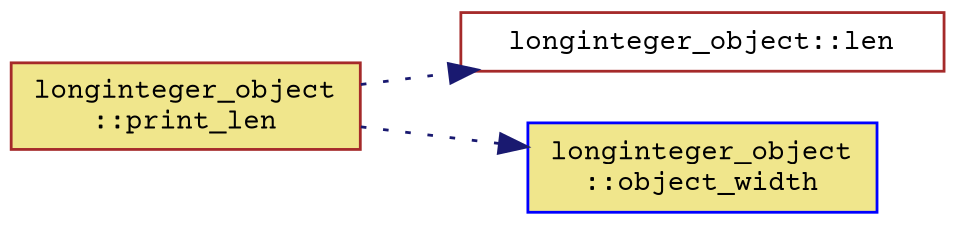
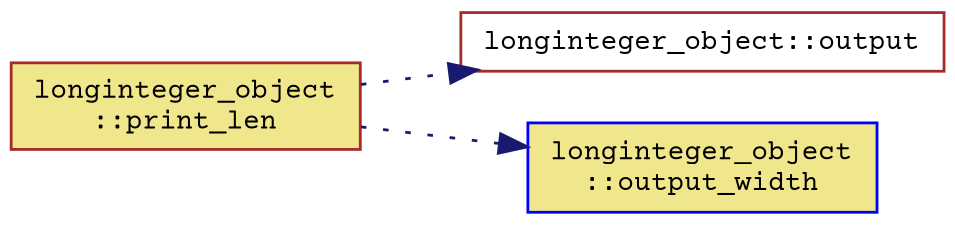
node "longinteger_object::len": label "longinteger_object::len" -> "longinteger_object::output"
node "longinteger_object ::object_width": label "longinteger_object ::object_width" -> "longinteger_object ::output_width"
